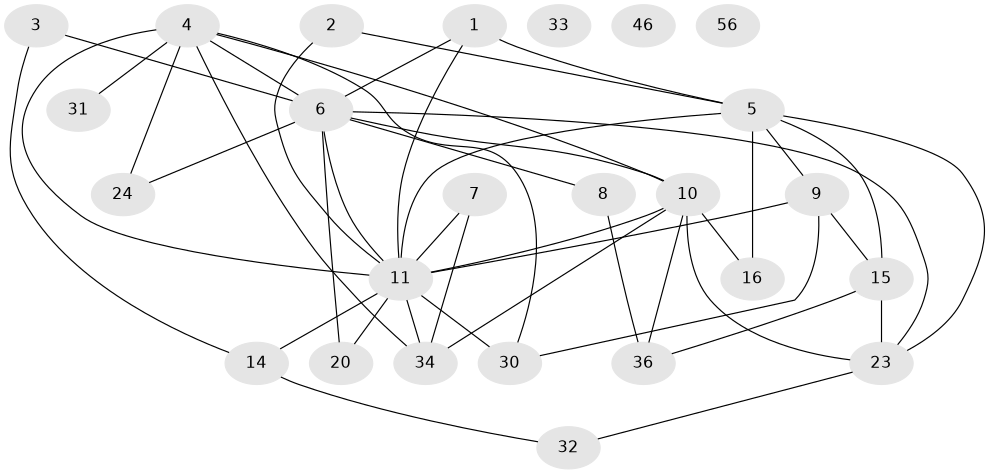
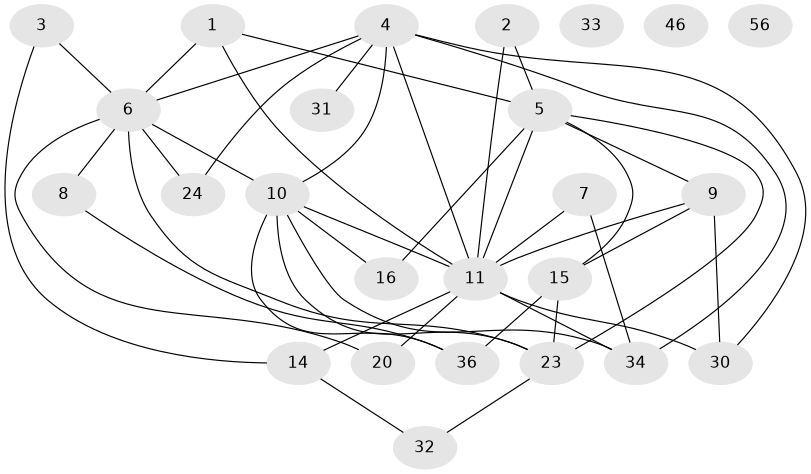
edge "6" -- "11": removed
